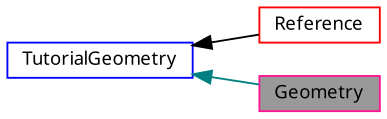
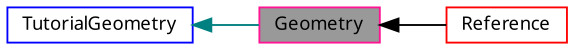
edge "Reference" -> "TutorialGeometry": now "Reference" -> "Geometry"
